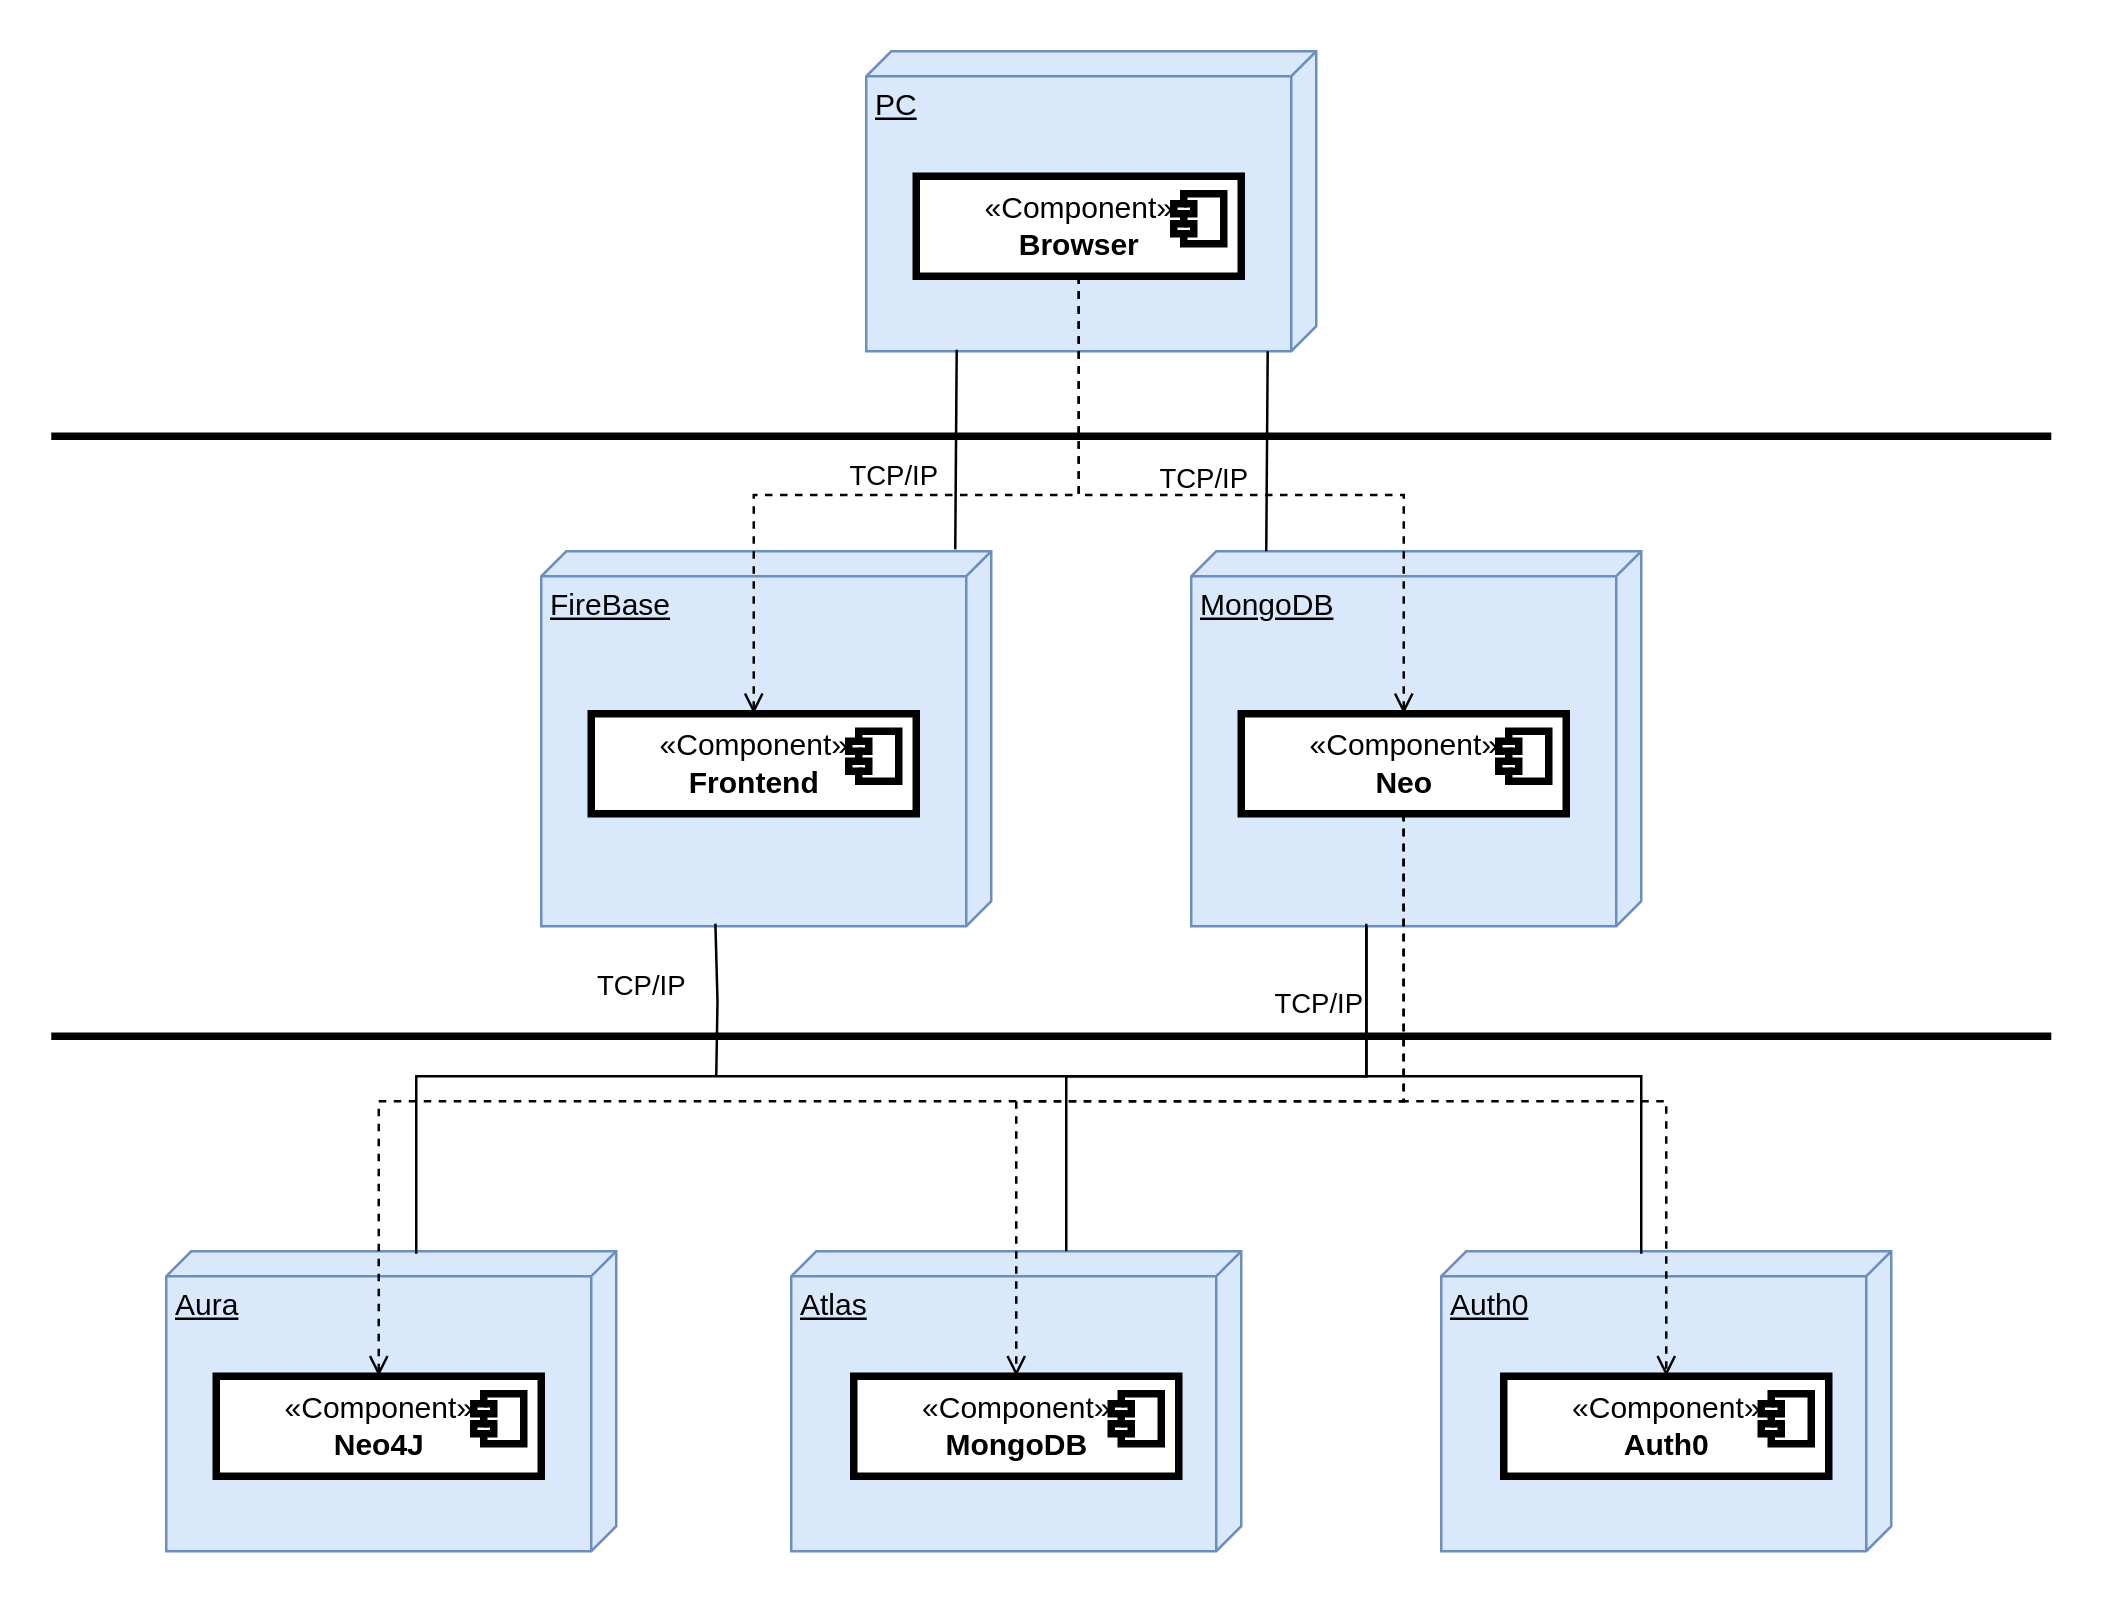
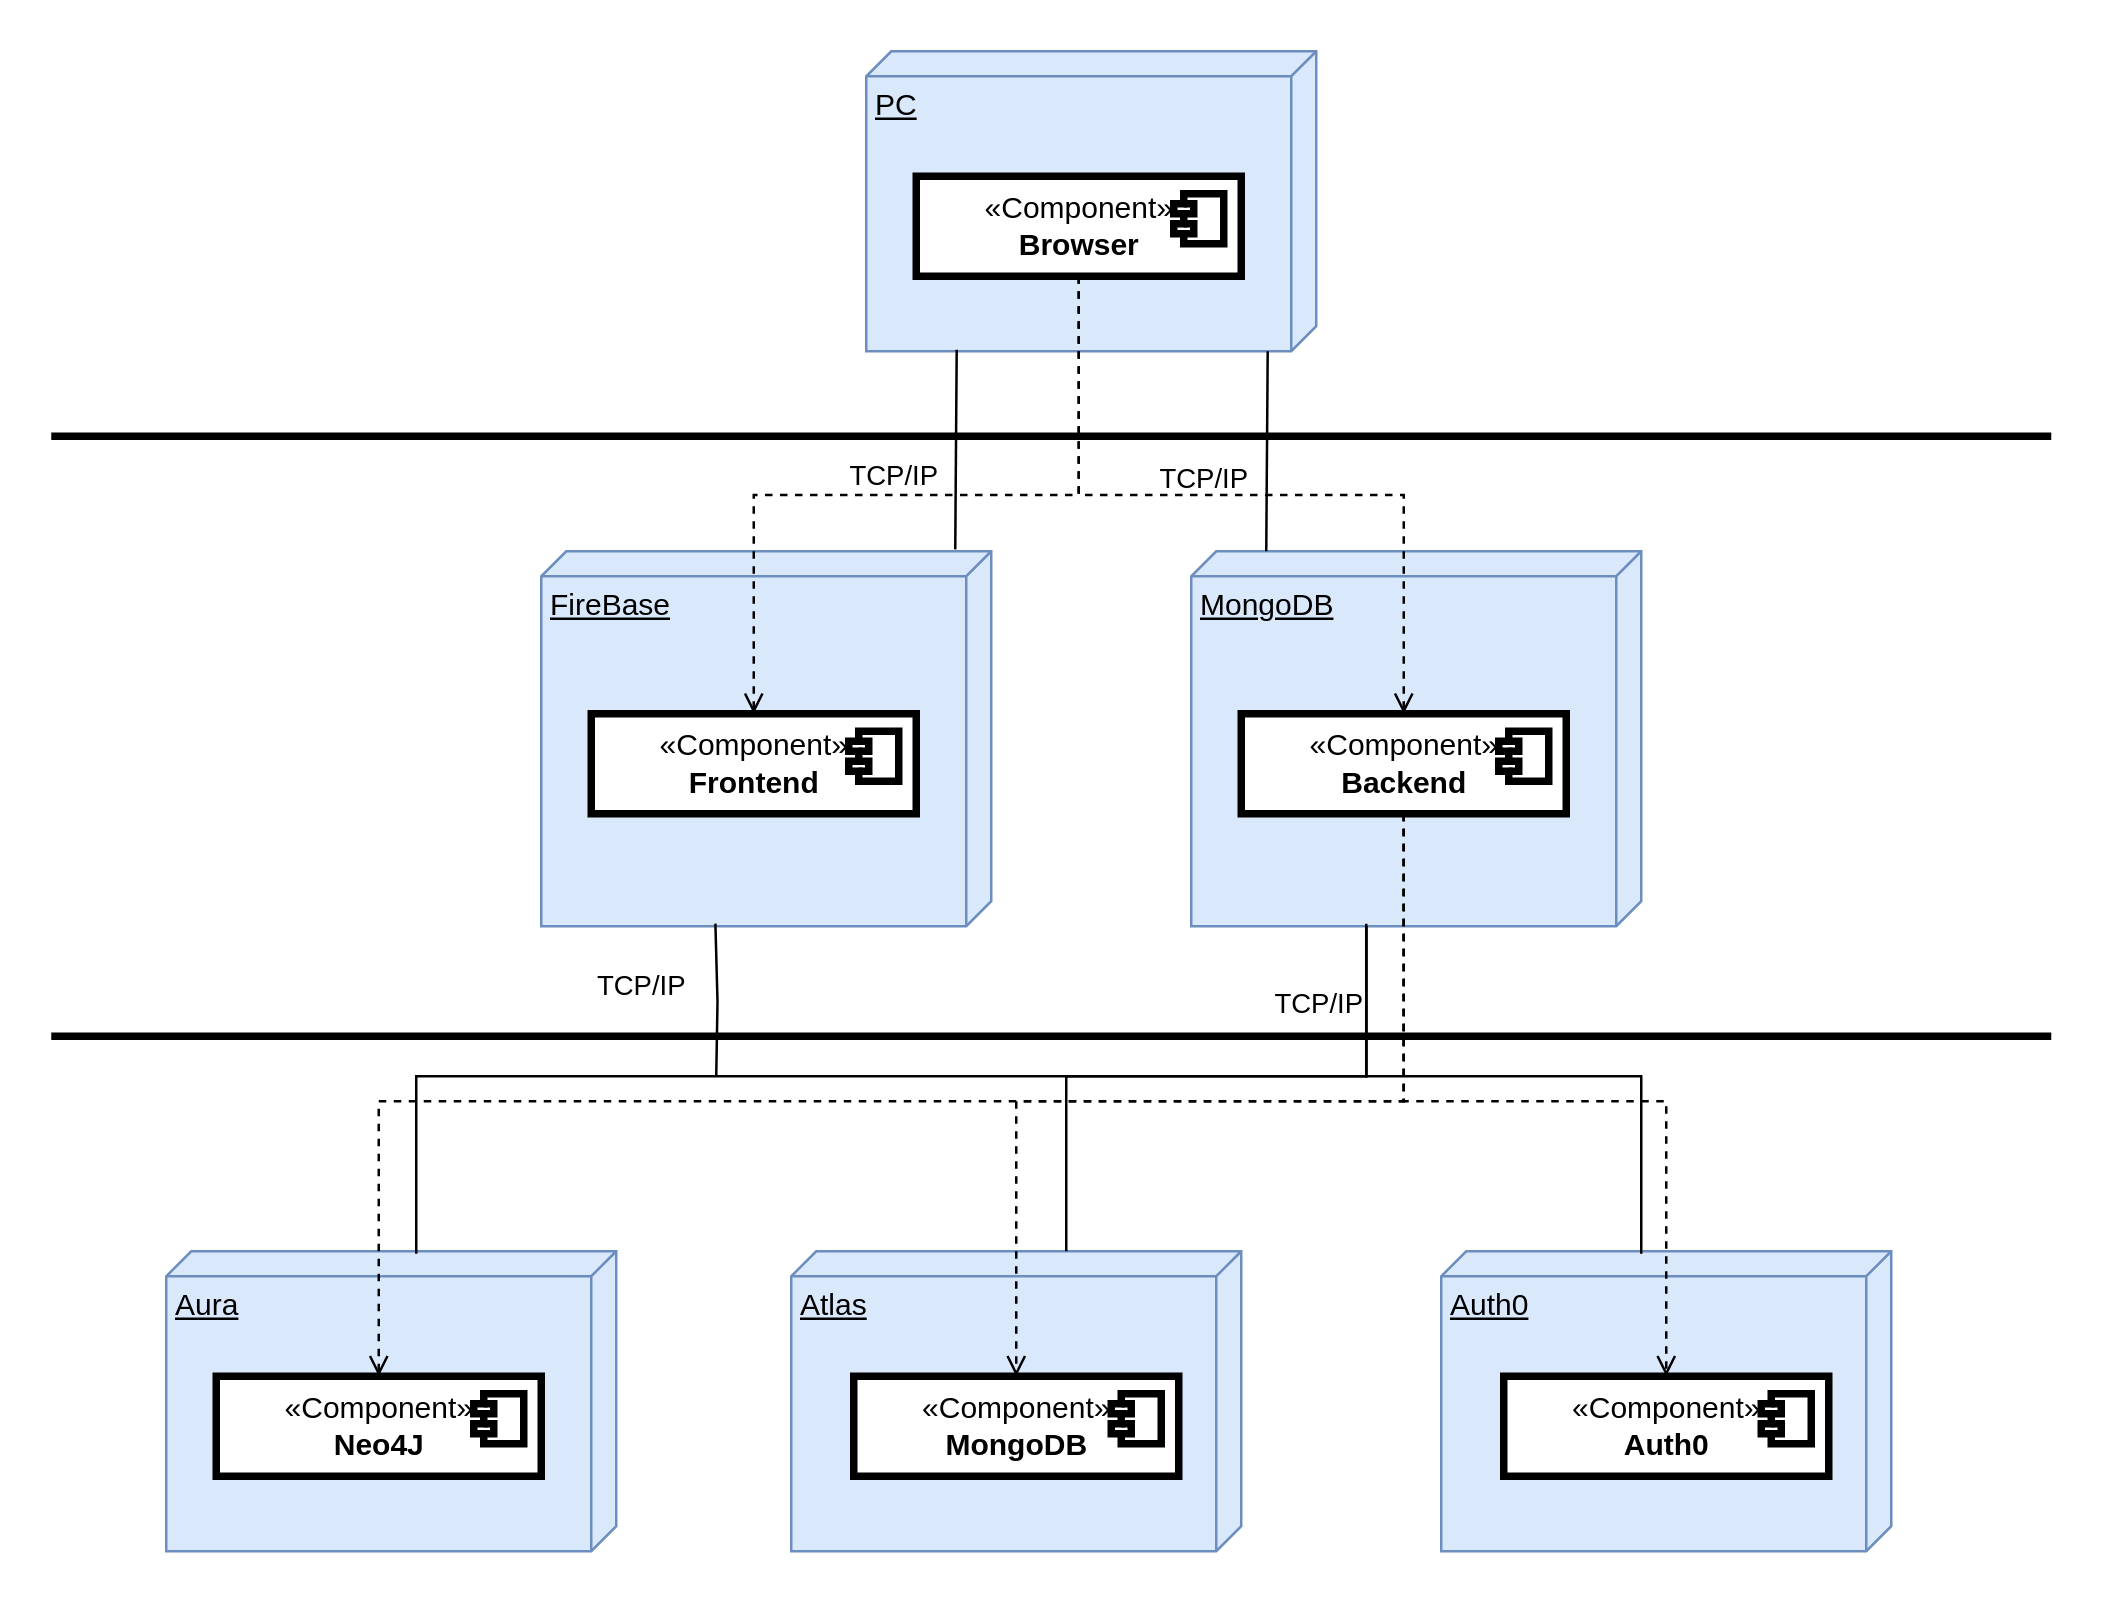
node "«Component» Neo": label "«Component» Neo" -> "«Component» Backend"
